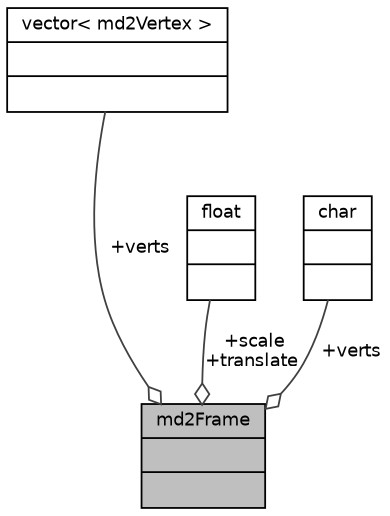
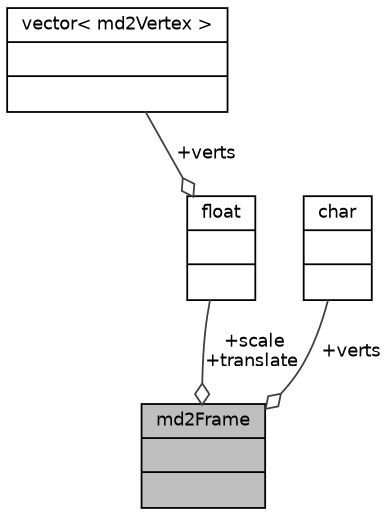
edge "vector< md2Vertex >" -> "md2Frame": now "vector< md2Vertex >" -> "float"
